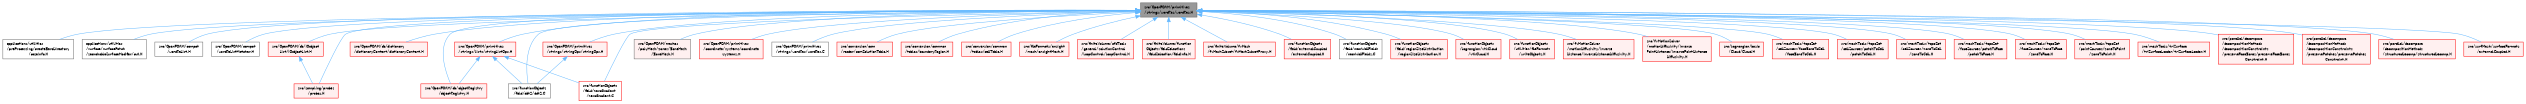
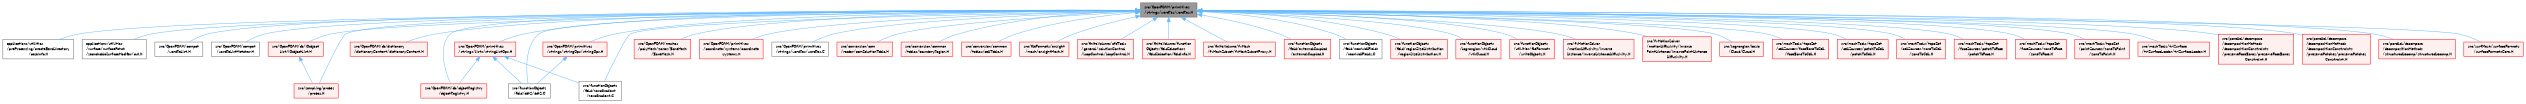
node "src/OpenFOAM/meshes /polyMesh/zones/ZoneMesh /ZoneMesh.H": color grey40 -> red
node "src/surfMesh/surfaceFormats /externalCoupled.H": label "src/surfMesh/surfaceFormats /externalCoupled.H" -> "src/surfMesh/surfaceFormats /surfaceFormatsCore.H"
node "src/functionObjects /field/zeroGradient /zeroGradient.C": color red -> grey40
